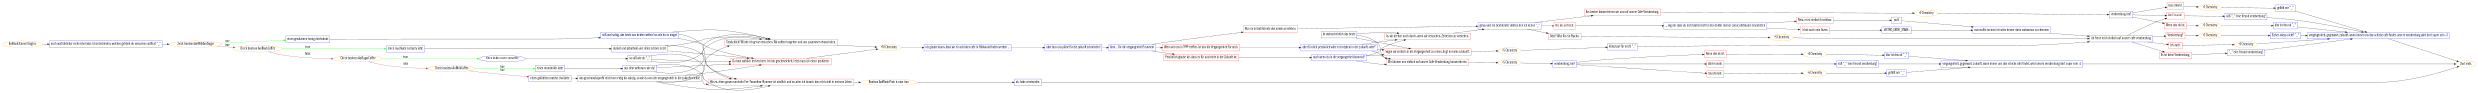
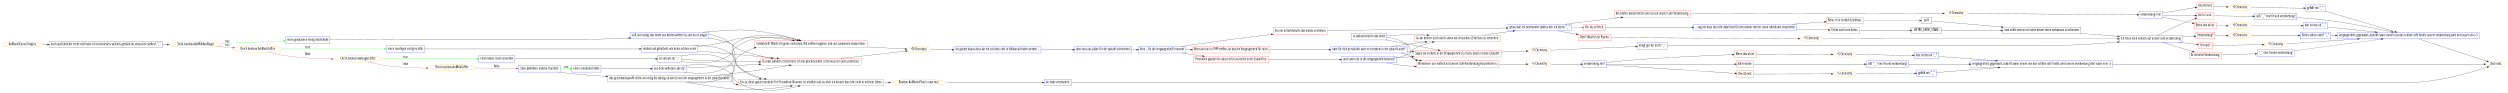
node "einen kokos rosen smoothie": shape ellipse -> box
edge "Check boolean AoiMilkCoffee" -> "einen mondmilch latte": now "einen gekühlten matcha chai latte" -> "einen mondmilch latte"
edge "Check boolean AoiMilkCoffee" -> "einen gekühlten matcha chai latte": label "true" -> "false"
